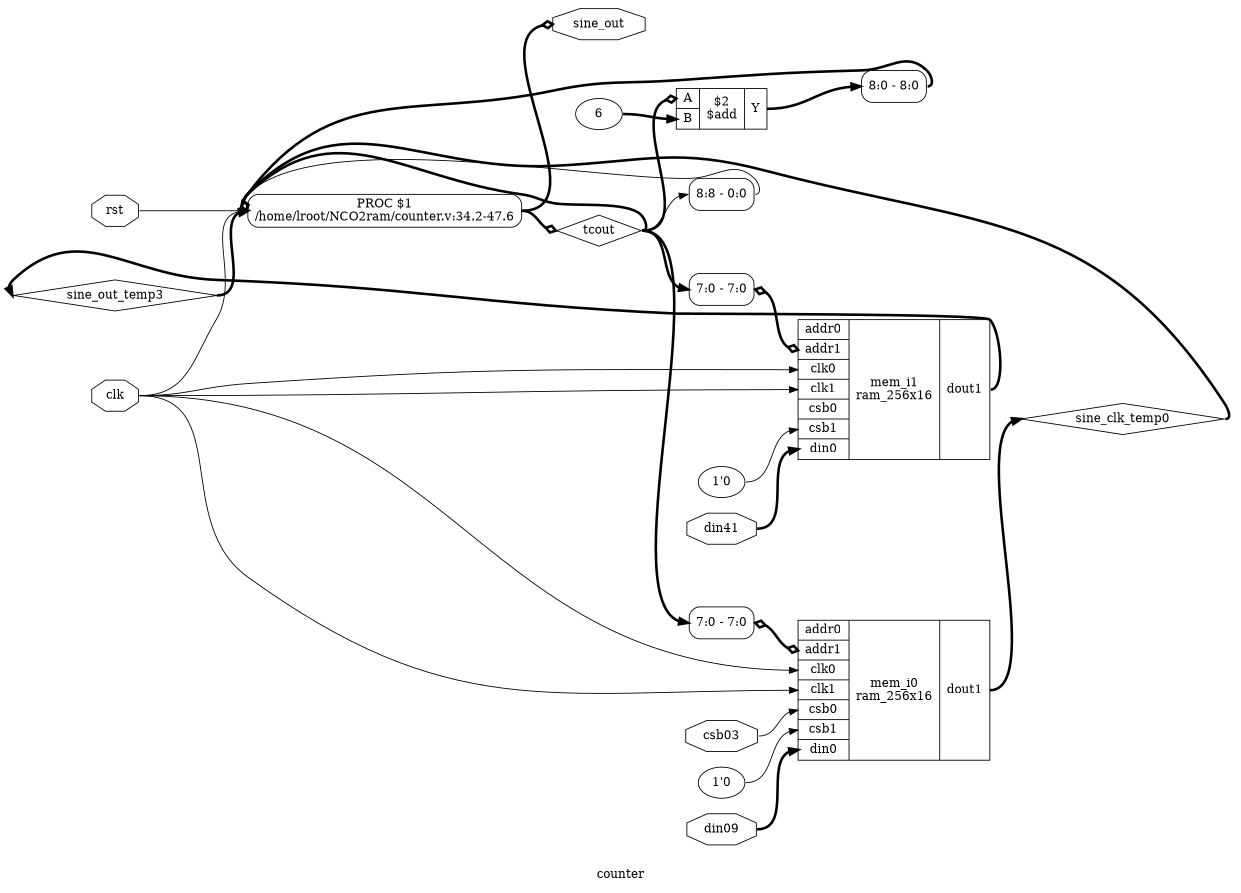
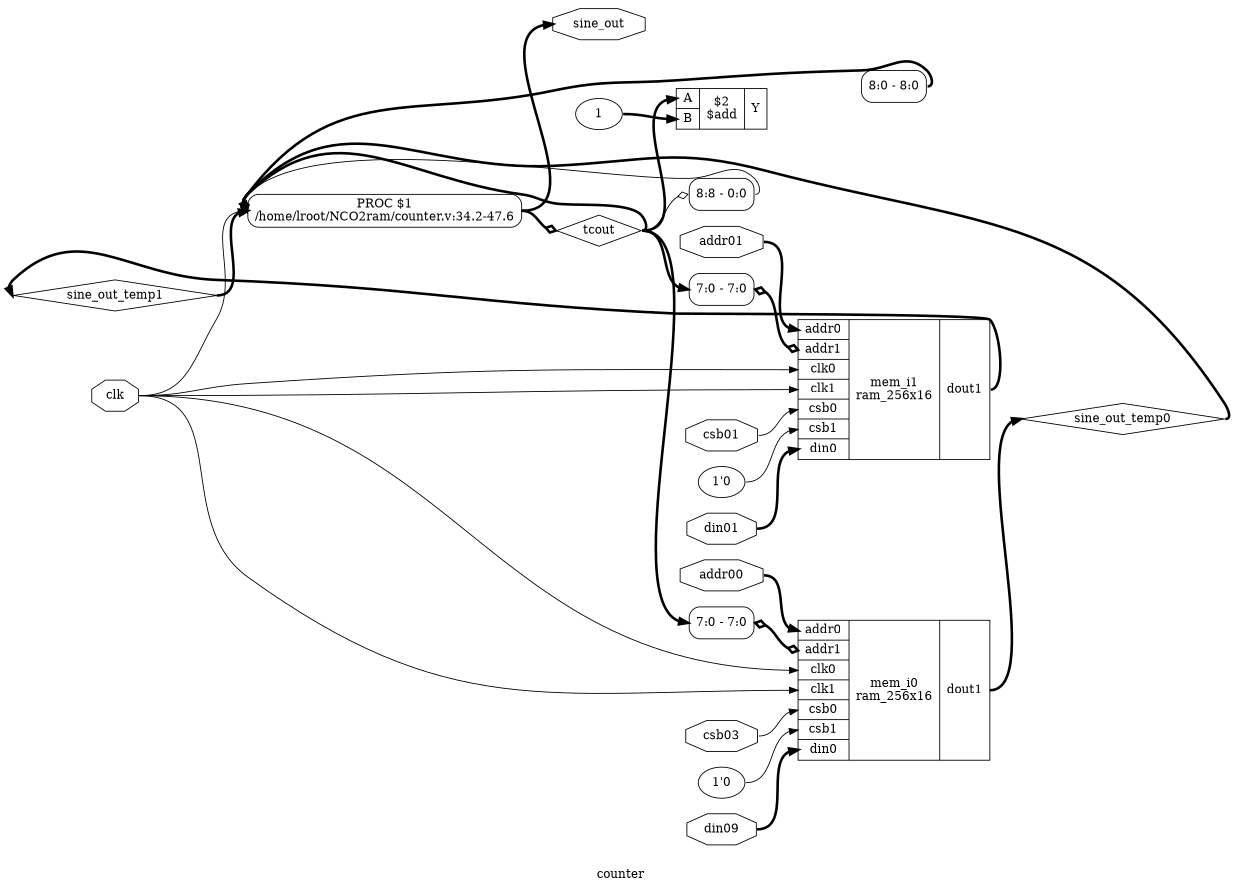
edge "8:0 - 8:0" -> "PROC $1 /home/lroot/NCO2ram/counter.v:34.2-47.6": arrowhead odiamond -> normal
edge "A" -> "8:0 - 8:0": removed
node "6": label "6" -> "1"
edge "PROC $1 /home/lroot/NCO2ram/counter.v:34.2-47.6" -> "sine_out": arrowhead odiamond -> normal
edge "tcout" -> "A": arrowhead odiamond -> normal
edge "8:8 - 0:0" -> "PROC $1 /home/lroot/NCO2ram/counter.v:34.2-47.6": arrowhead odiamond -> normal
edge "tcout" -> "8:8 - 0:0": arrowhead normal -> odiamond
node "rst": removed
node "addr01": added
node "sine_out_temp3": label "sine_out_temp3" -> "sine_out_temp1"
node "sine_clk_temp0": label "sine_clk_temp0" -> "sine_out_temp0"
node "csb01": added
node "din41": label "din41" -> "din01"
node "addr00": added
